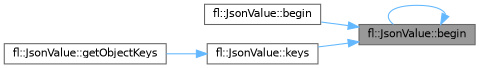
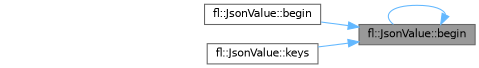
node "fl::JsonValue::getObjectKeys": removed
